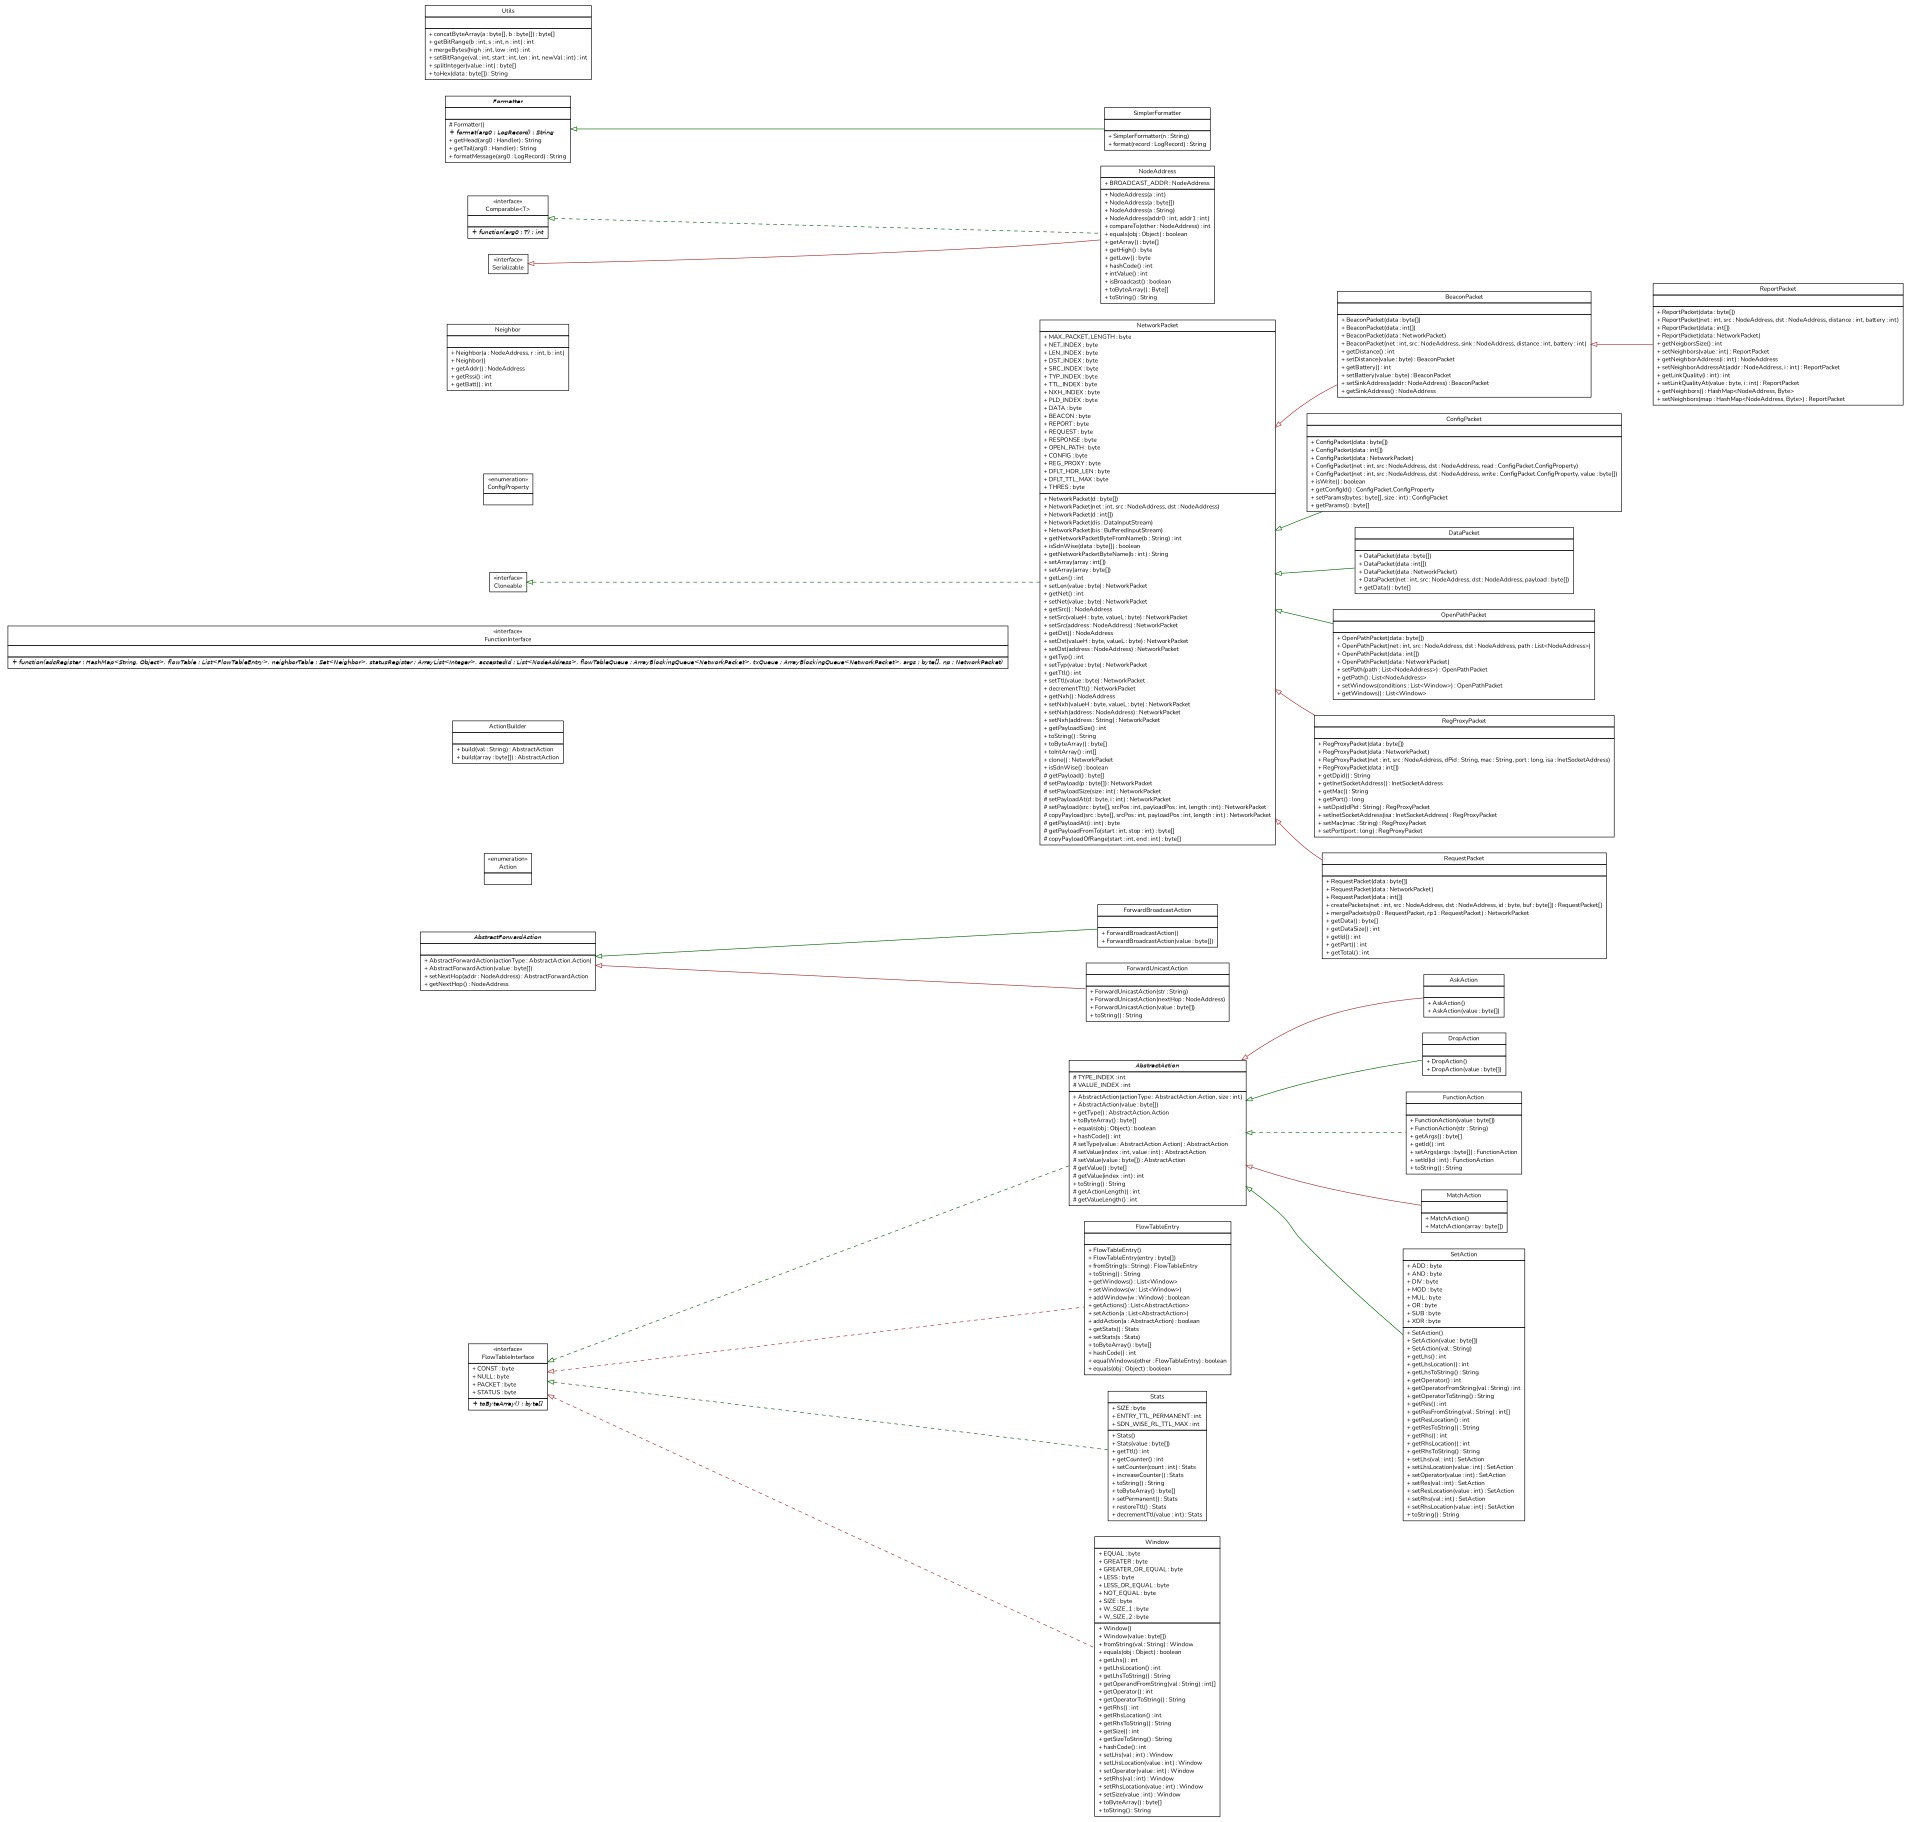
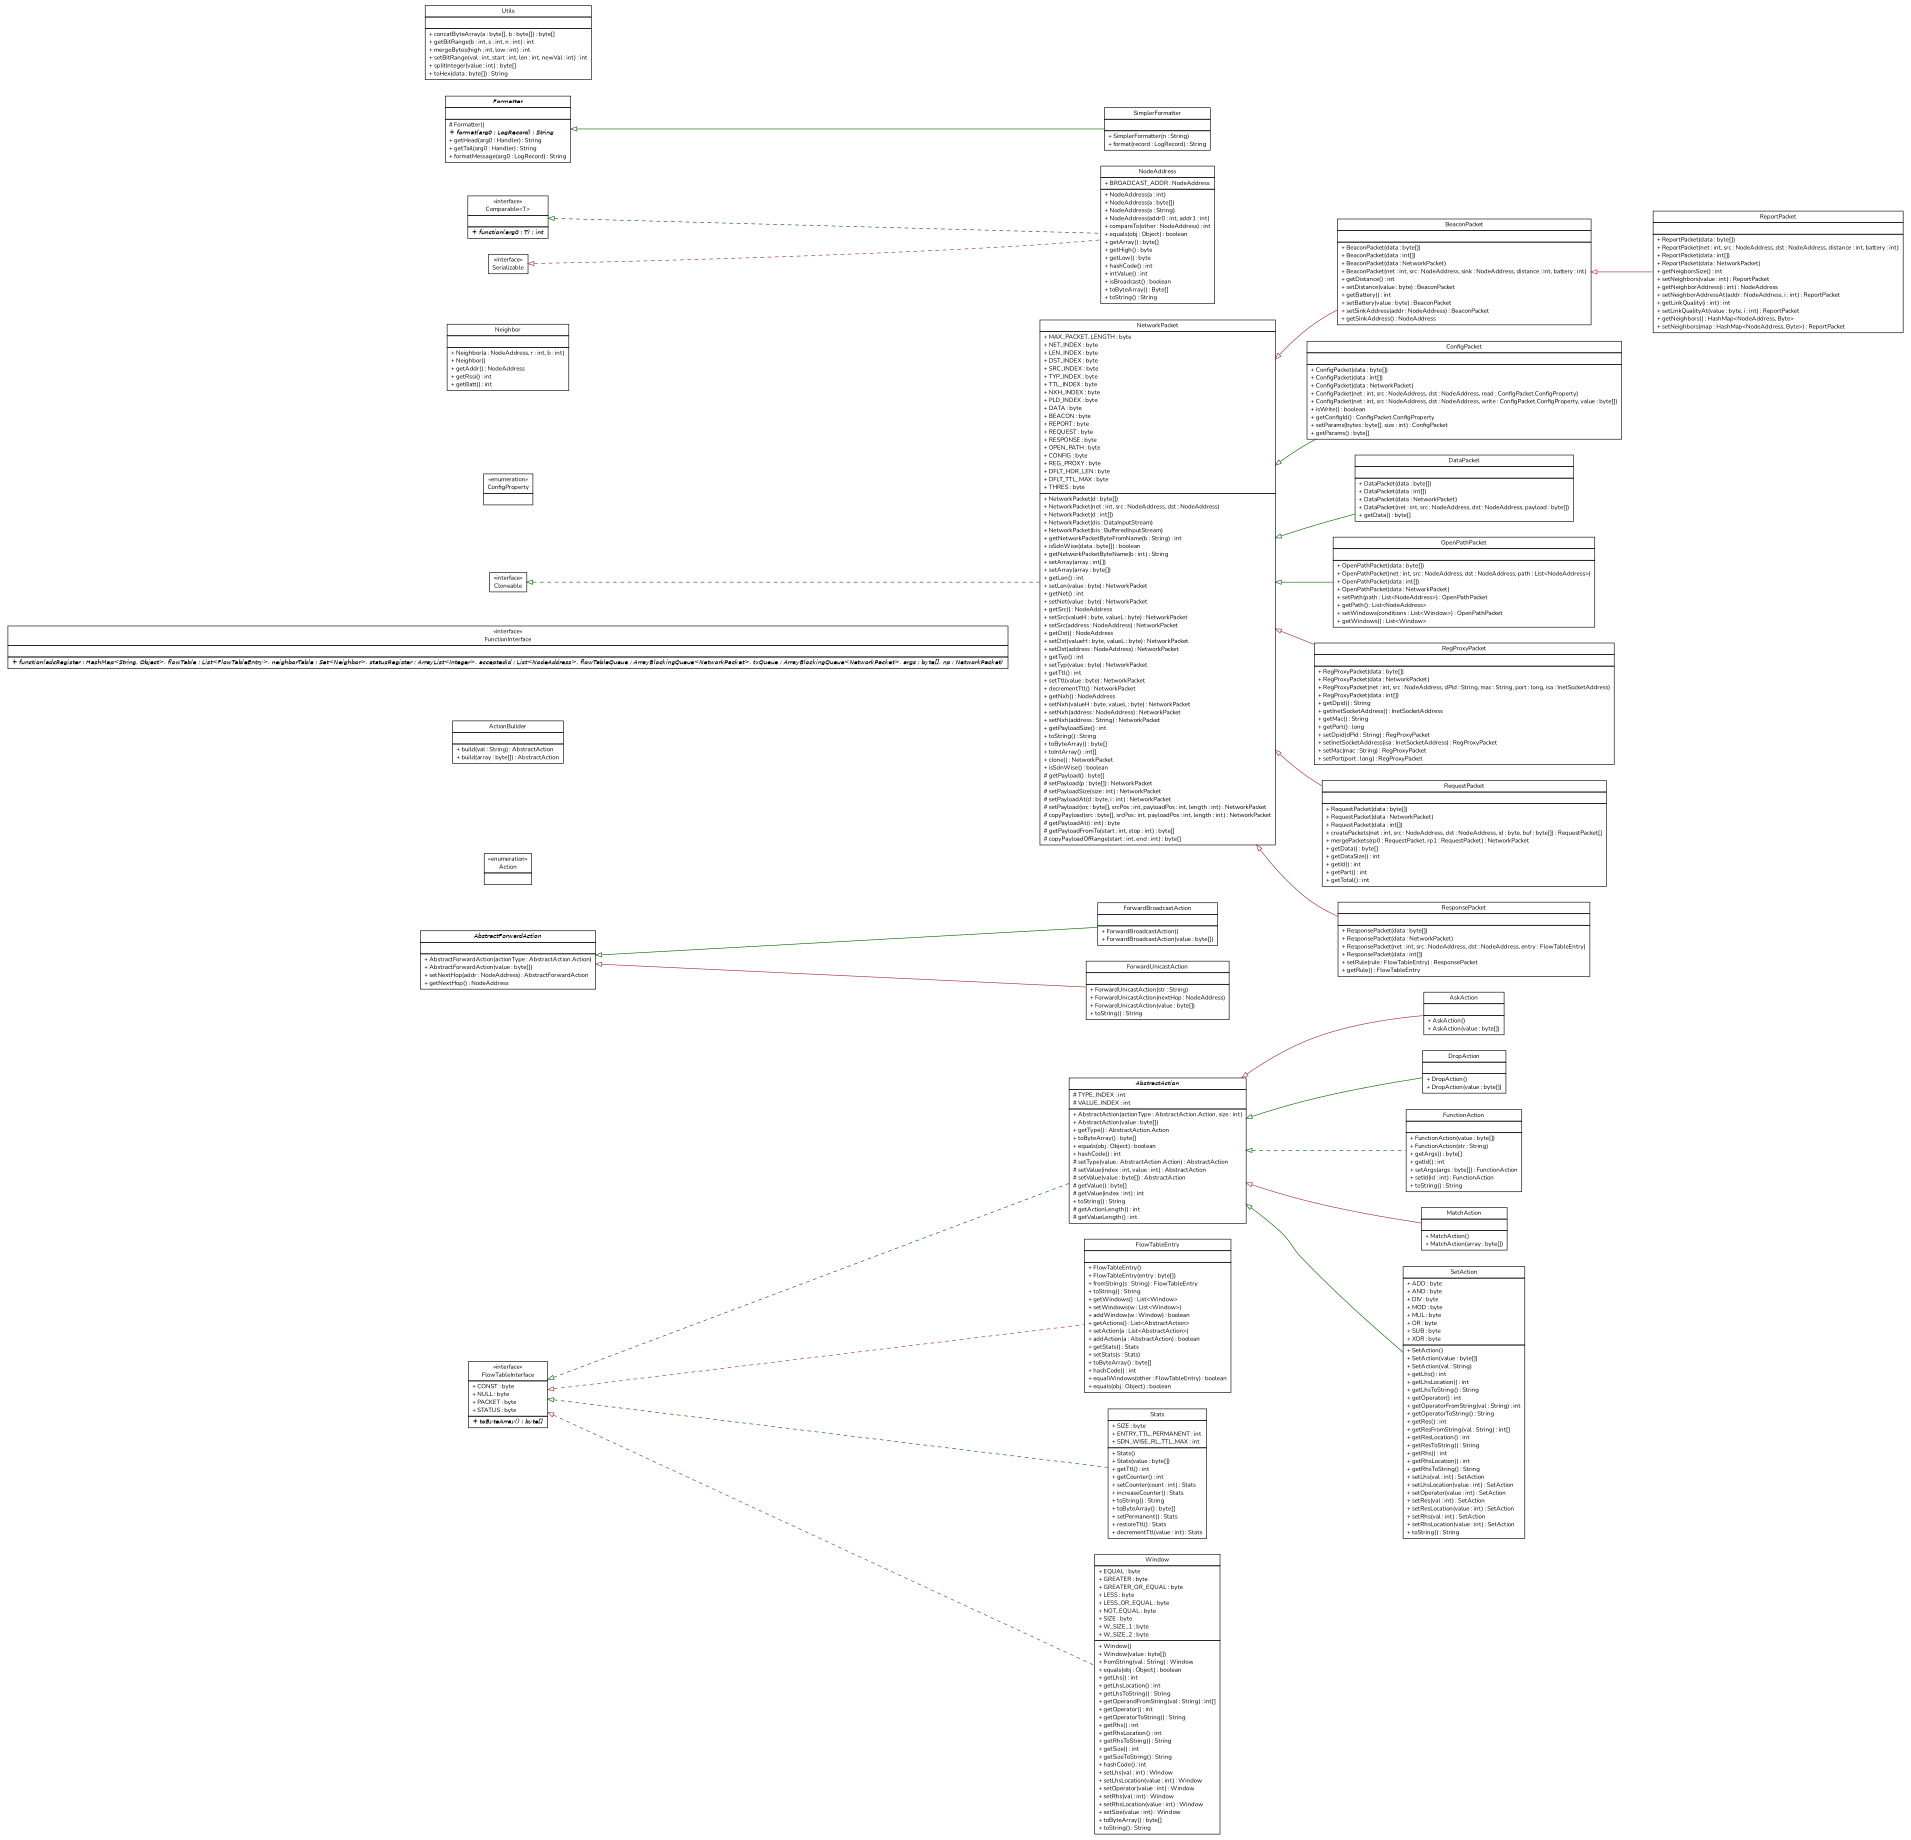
edge "NodeAddress" -> "Serializable": style solid -> dashed
node "ResponsePacket": added
